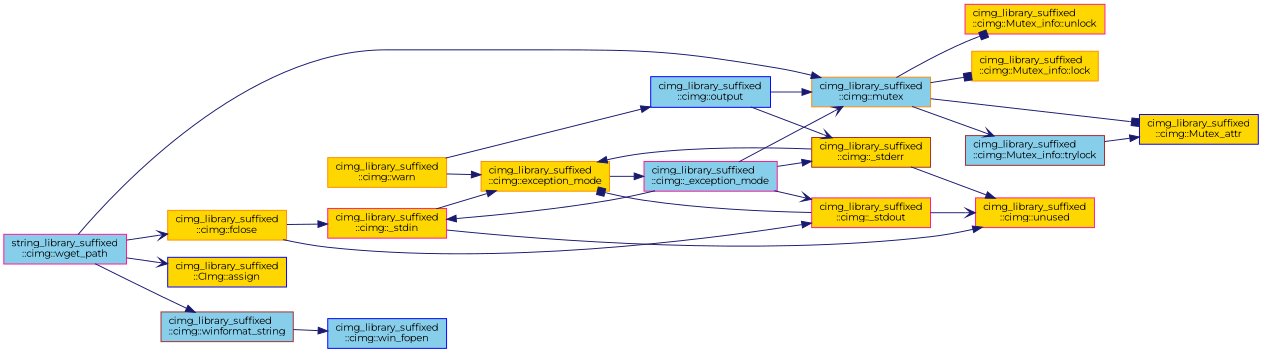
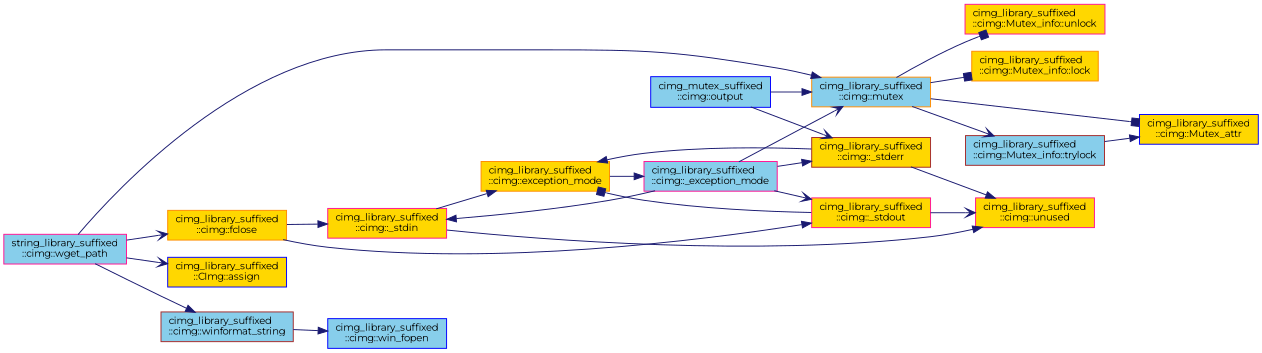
node "cimg_library_suffixed ::cimg::output": label "cimg_library_suffixed ::cimg::output" -> "cimg_mutex_suffixed ::cimg::output"
node "cimg_library_suffixed ::cimg::warn": removed
